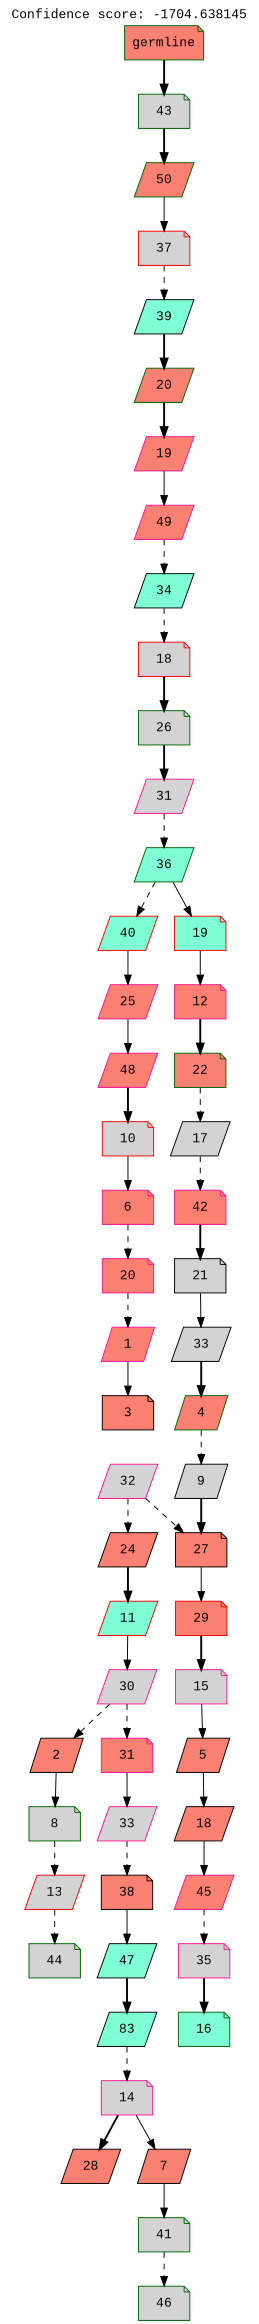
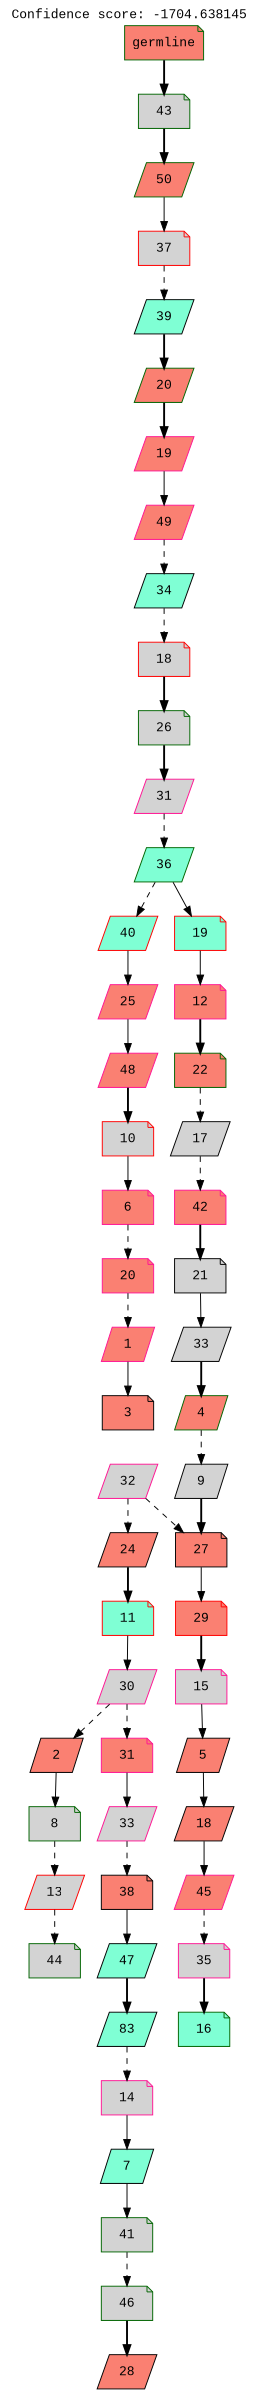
node "11": shape parallelogram -> note
edge "14" -> "28": now "46" -> "28"
node "7": fillcolor salmon -> aquamarine
